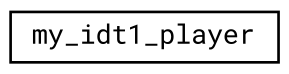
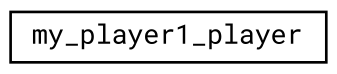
node "my_idt1_player": label "my_idt1_player" -> "my_player1_player"
